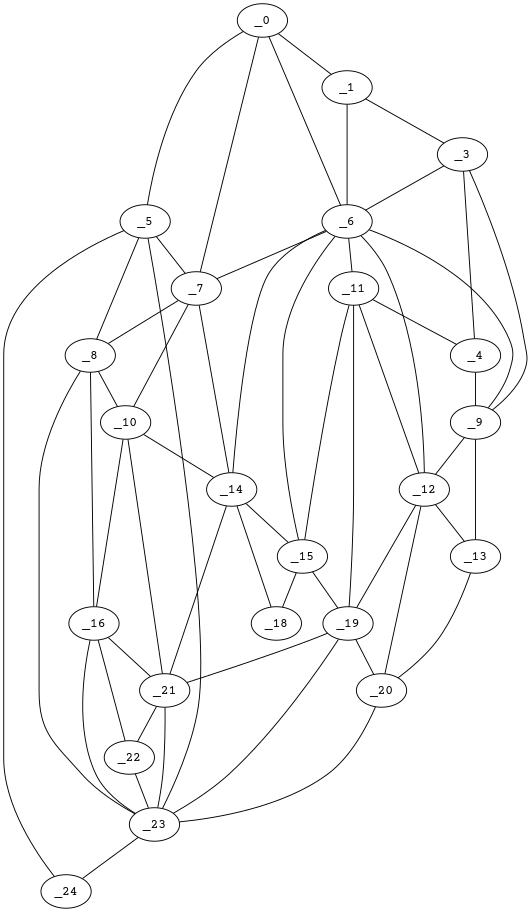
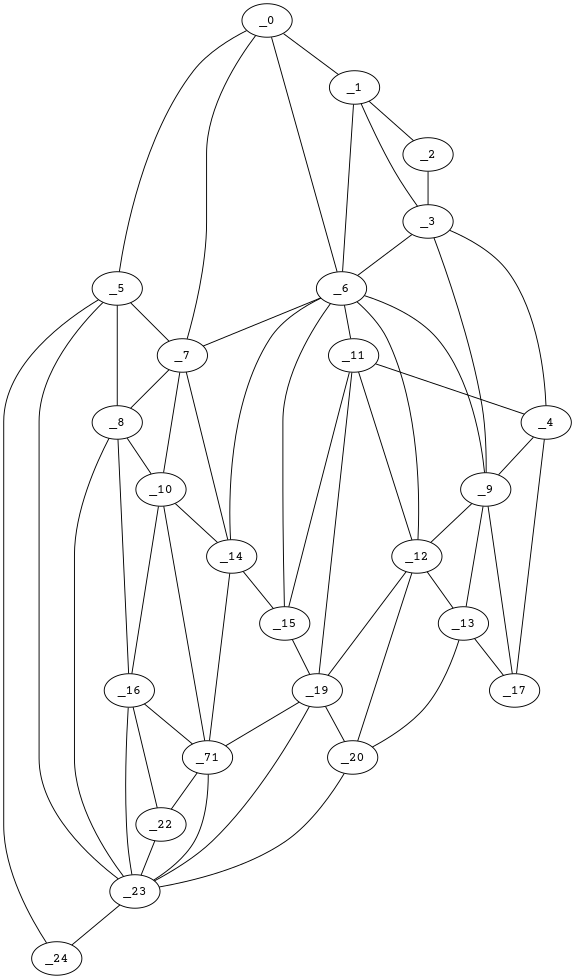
node "_2": added
node "_18": removed
node "_21": label "_21" -> "_71"
node "_17": added
